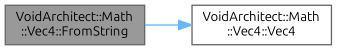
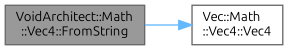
node "VoidArchitect::Math ::Vec4::Vec4": label "VoidArchitect::Math ::Vec4::Vec4" -> "Vec::Math ::Vec4::Vec4"
